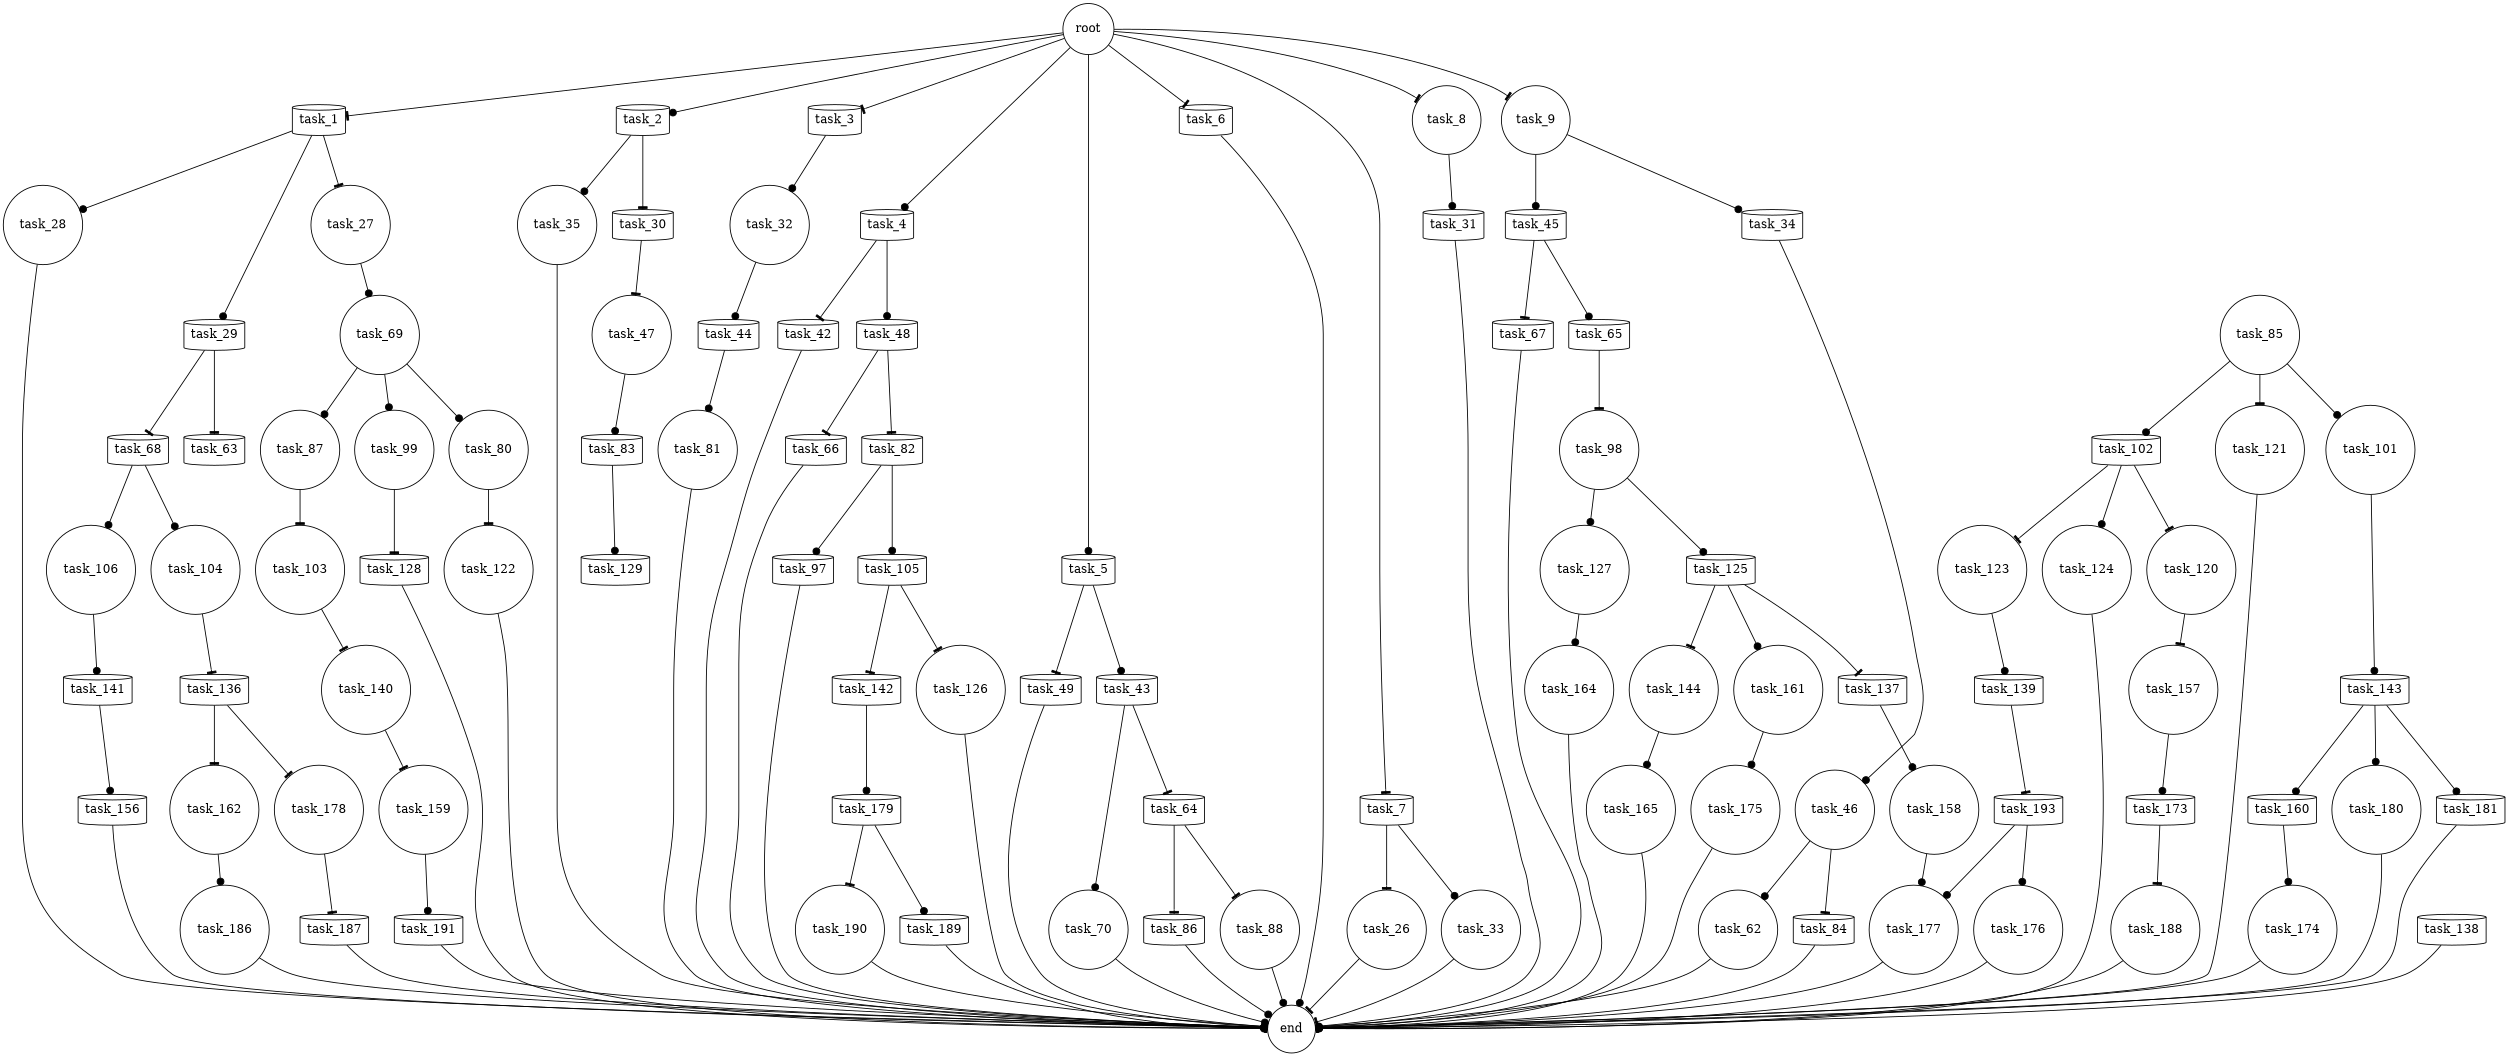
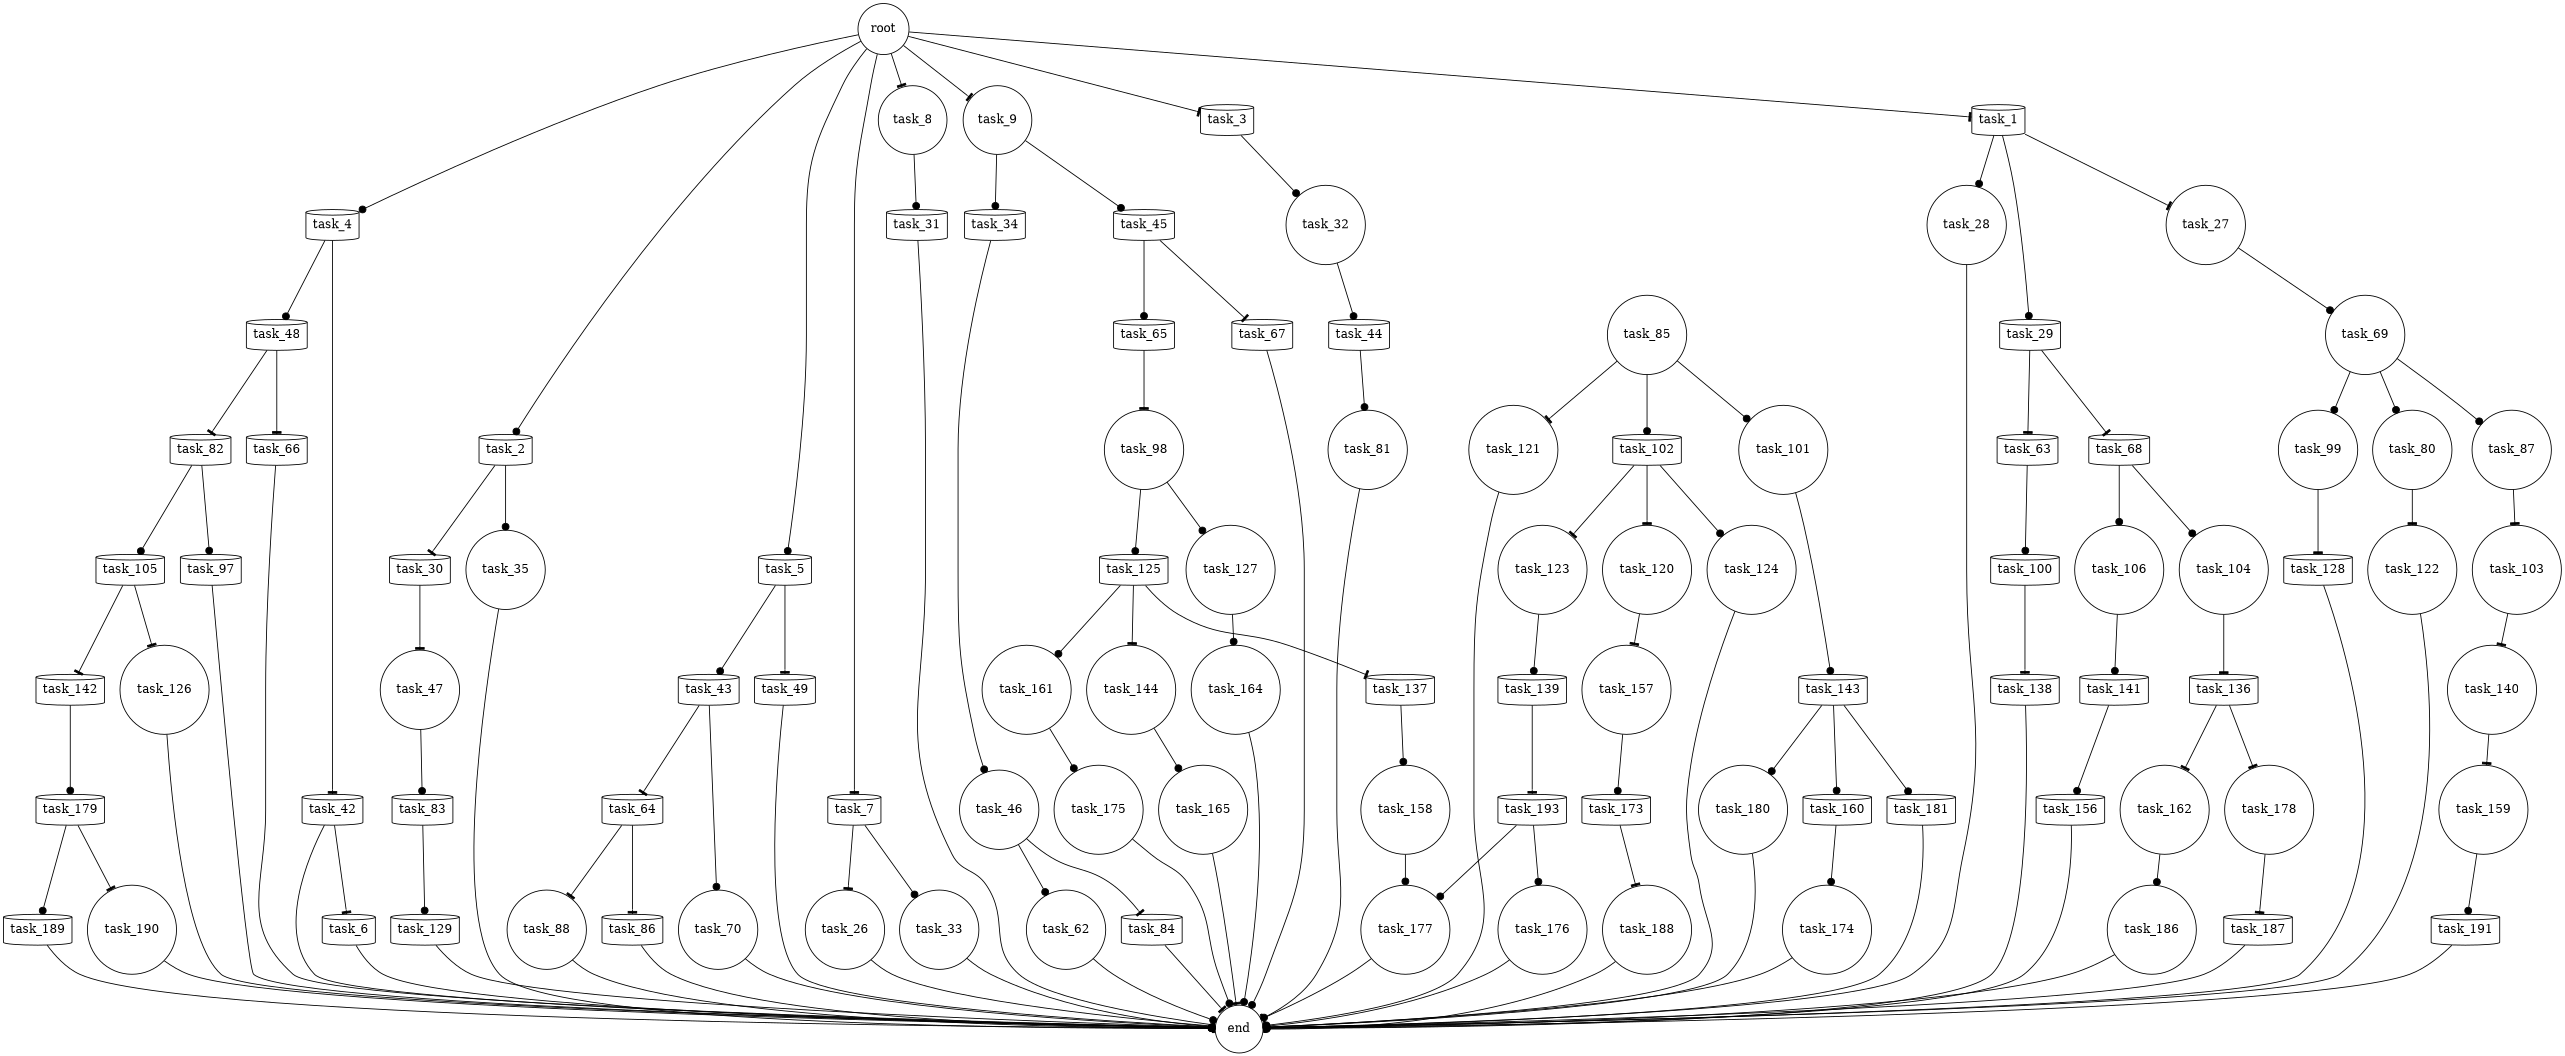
edge "root" -> "task_6": now "task_42" -> "task_6"
node "task_100": added
edge "task_129" -> "end": added
